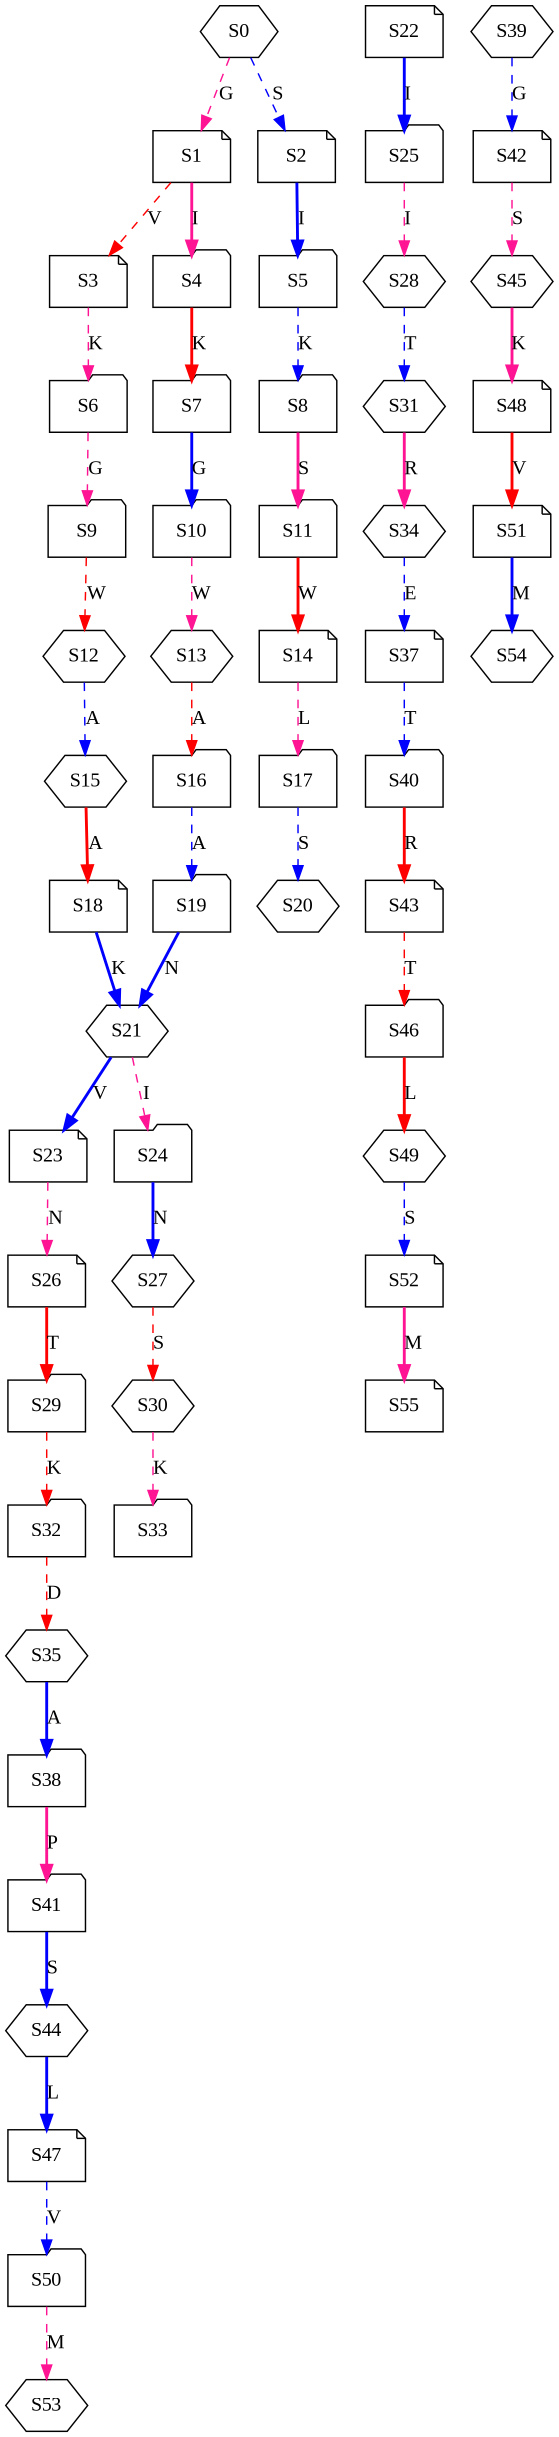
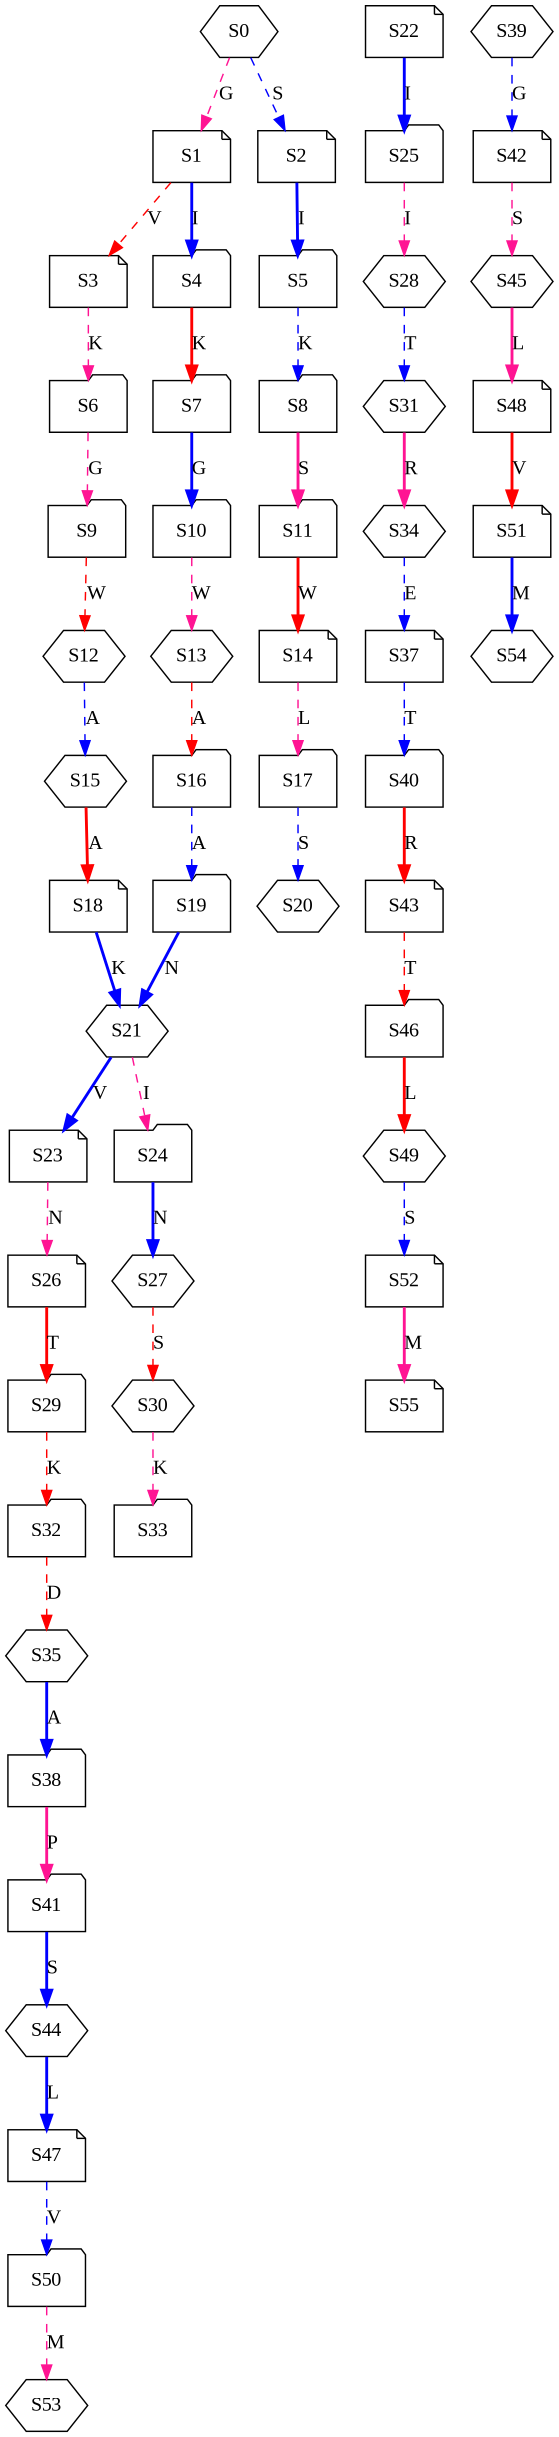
edge "S1" -> "S4": color deeppink -> blue
edge "S45" -> "S48": label "K" -> "L"
